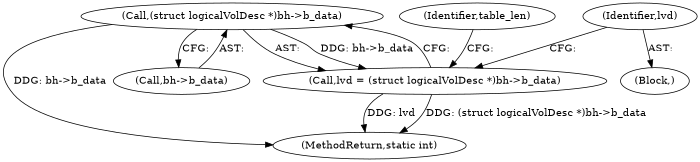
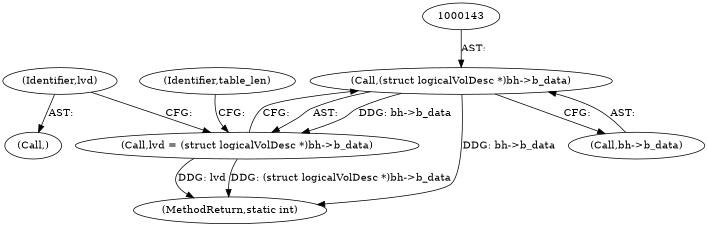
node "1000143": added
node "(Block,)": label "(Block,)" -> "(Call,)"
